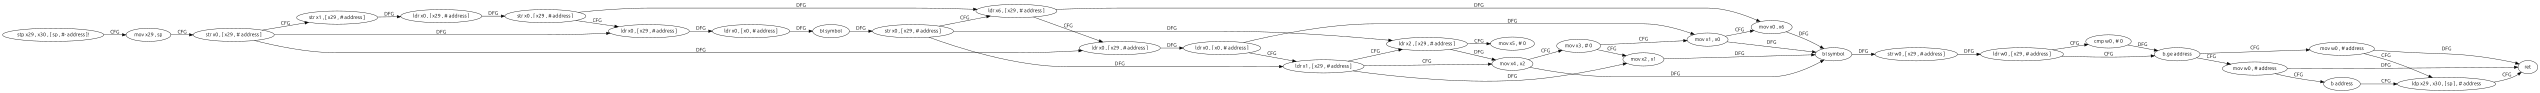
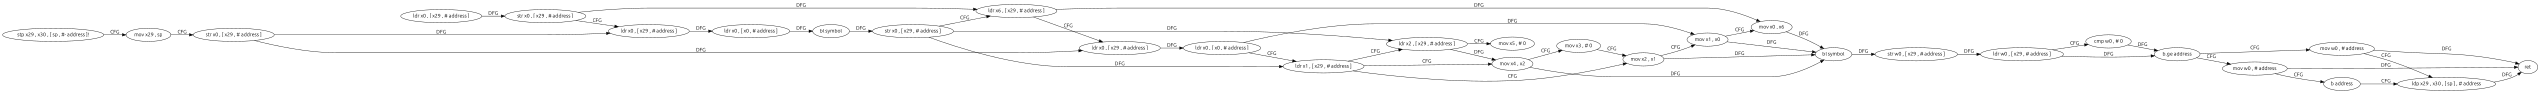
node "str x1 , [ x29 , # address ]": removed
edge "mov x3 , # 0" -> "mov x1 , x0": now "mov x2 , x1" -> "mov x1 , x0"
edge "ldr w0 , [ x29 , # address ]" -> "b.ge address": label "CFG" -> "DFG"
edge "ldp x29 , x30 , [ sp ] , # address" -> "ret": label "CFG" -> "DFG"
edge "ldr x1 , [ x29 , # address ]" -> "mov x2 , x1": label "DFG" -> "CFG"
